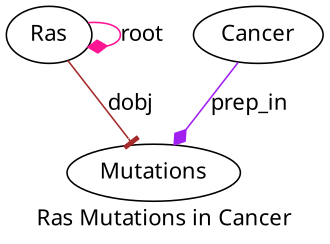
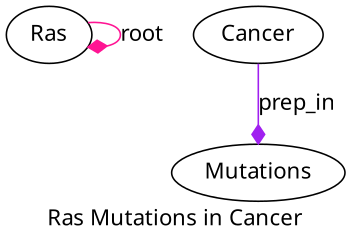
edge "Ras" -> "Mutations": removed, label "dobj"
